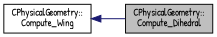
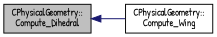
edge "CPhysicalGeometry:: Compute_Dihedral" -> "CPhysicalGeometry:: Compute_Wing": reversed
